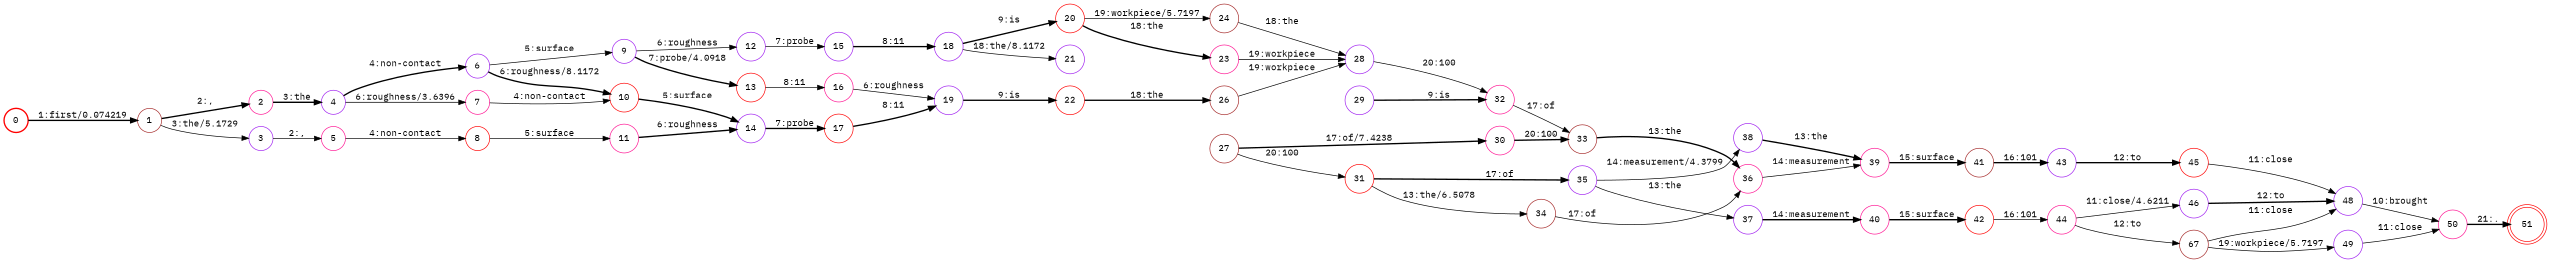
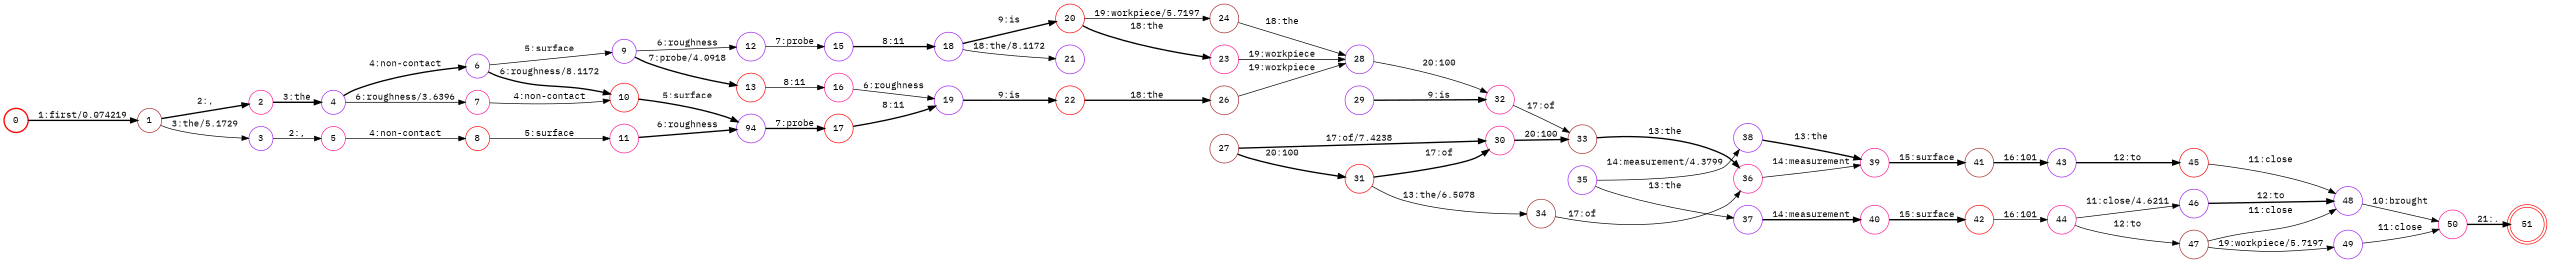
node "14": label "14" -> "94"
edge "27" -> "31": style solid -> bold
edge "31" -> "35": now "31" -> "30"
node "67": label "67" -> "47"
